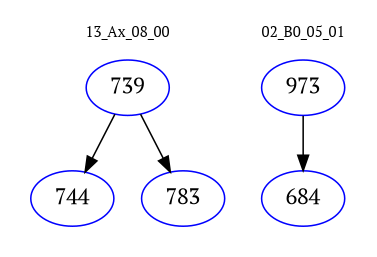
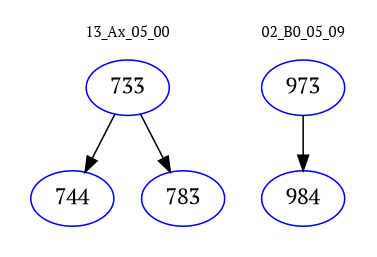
cluster "13_Ax_08_00": label "13_Ax_08_00" -> "13_Ax_05_00"
cluster "02_B0_05_01": label "02_B0_05_01" -> "02_B0_05_09"
node "739": label "739" -> "733"
node "684": label "684" -> "984"
